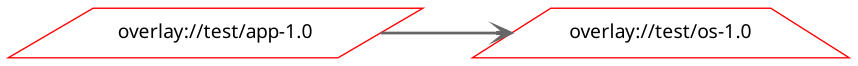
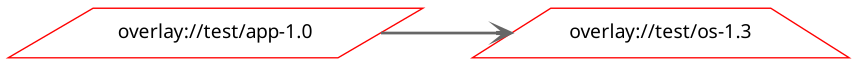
node "overlay://test/os-1.0": label "overlay://test/os-1.0" -> "overlay://test/os-1.3"
